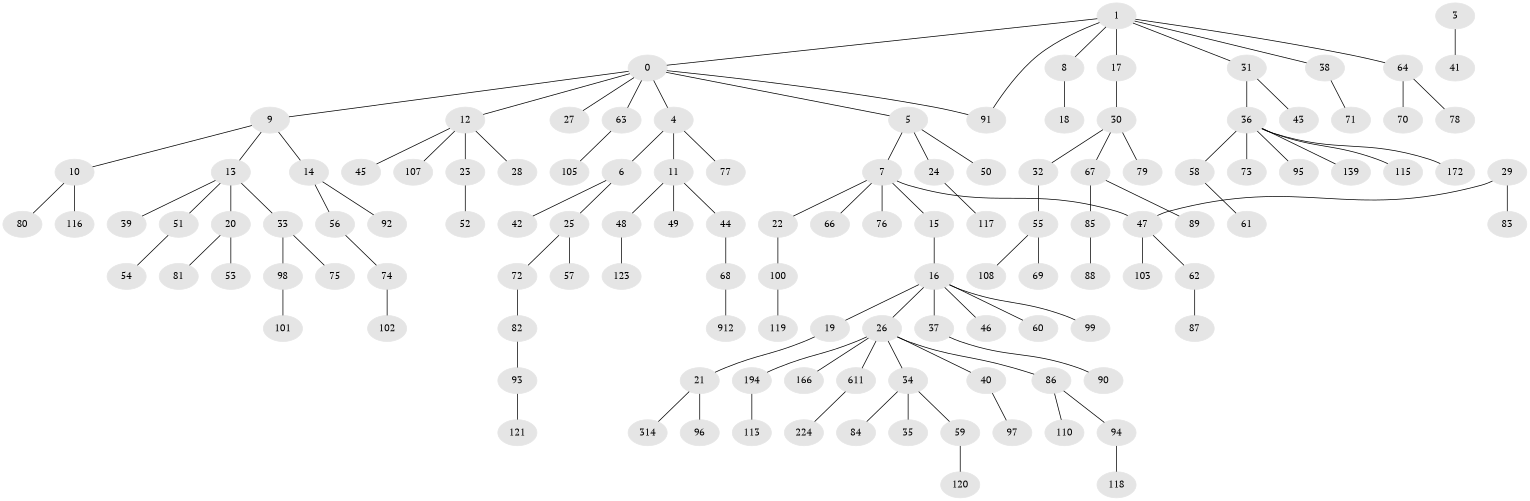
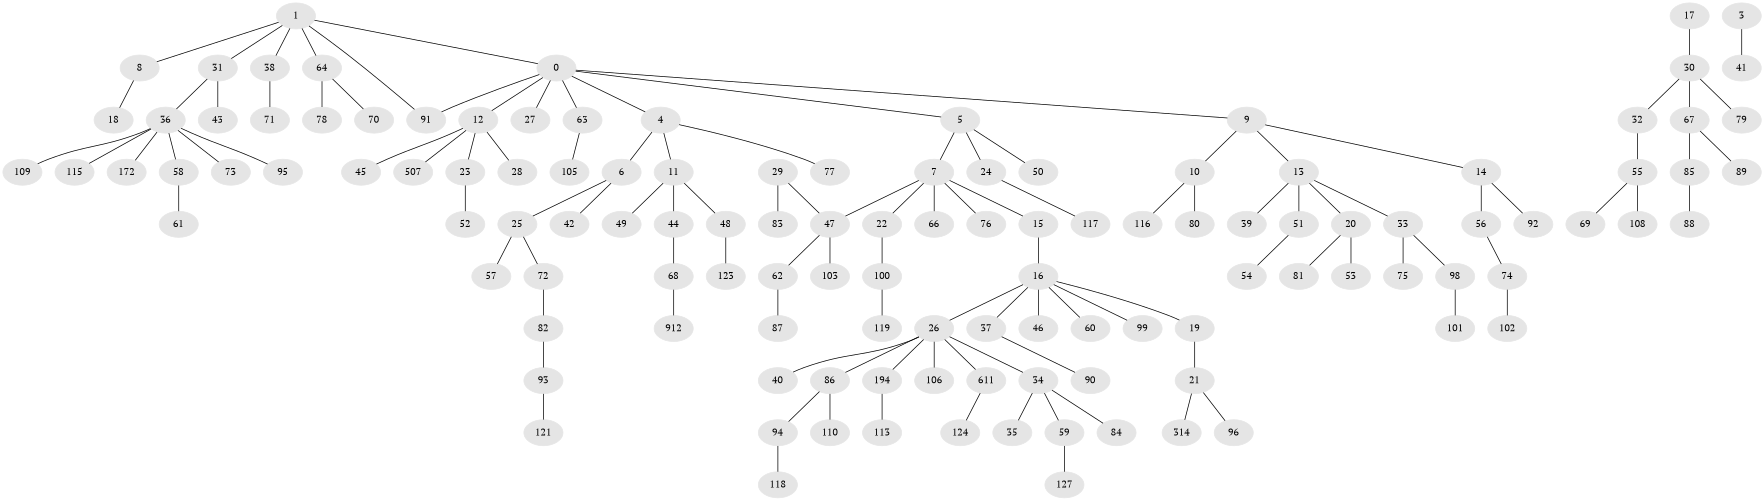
edge "1" -- "17": removed
node "107": label "107" -> "507"
node "139": label "139" -> "109"
node "166": label "166" -> "106"
node "224": label "224" -> "124"
node "97": removed
node "120": label "120" -> "127"
